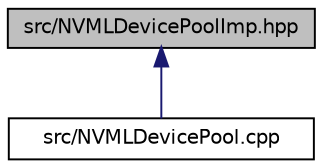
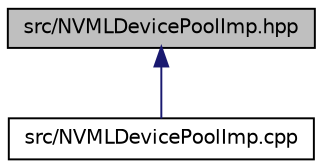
node "src/NVMLDevicePool.cpp": label "src/NVMLDevicePool.cpp" -> "src/NVMLDevicePoolImp.cpp"
